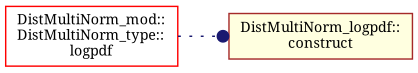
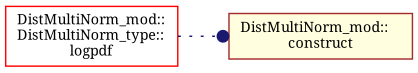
node "DistMultiNorm_logpdf:: construct": label "DistMultiNorm_logpdf:: construct" -> "DistMultiNorm_mod:: construct"
